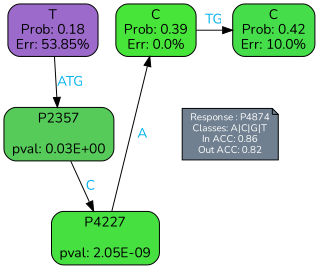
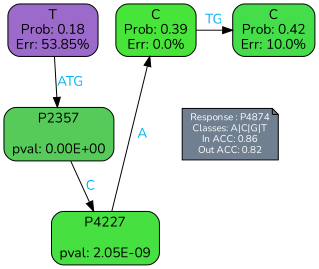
node "P2357 pval: 0.03E+00": label "P2357 pval: 0.03E+00" -> "P2357 pval: 0.00E+00"
